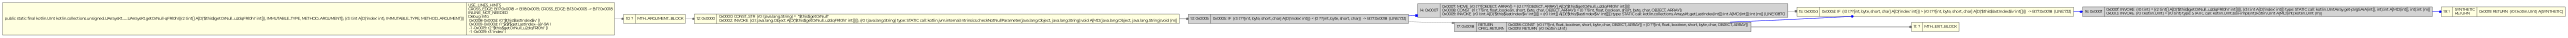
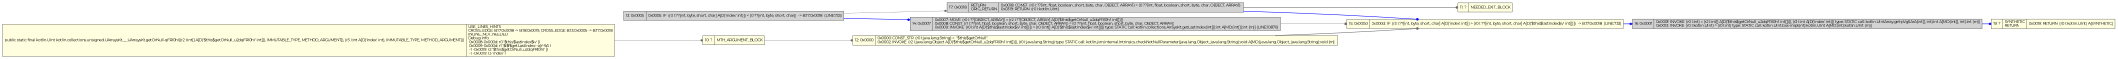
edge "13: 0x0005" -> "14: 0x0007": arrowhead box -> diamond
edge "12: 0x0000" -> "13: 0x0005": now "12: 0x0000" -> "15: 0x000d"
node "11: ?": text "MTH_EXIT_BLOCK" -> "NEEDED_EXIT_BLOCK"
node "17: 0x0018": text "0x0019: RETURN  (r0 I:kotlin.UInt)" -> "0x0319: RETURN  (r0 I:kotlin.UInt)"
